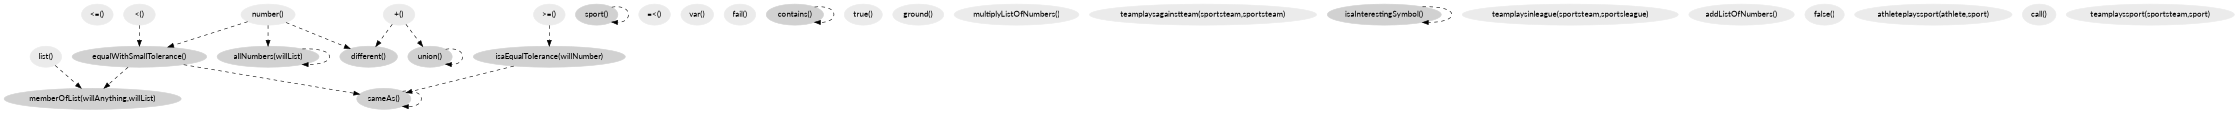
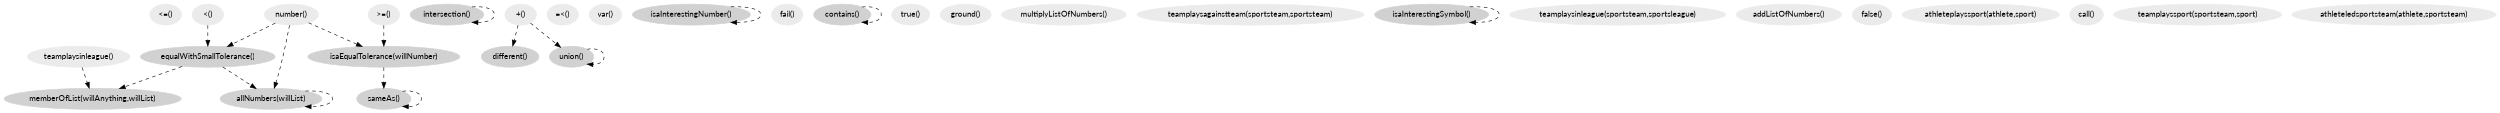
node "sport()": label "sport()" -> "intersection()"
node "isaInterestingNumber()": added
node "athleteledsportsteam(athlete,sportsteam)": added
edge "number()" -> "different()": now "number()" -> "isaEqualTolerance(willNumber)"
node "list()": label "list()" -> "teamplaysinleague()"
edge "equalWithSmallTolerance()" -> "sameAs()": now "equalWithSmallTolerance()" -> "allNumbers(willList)"
